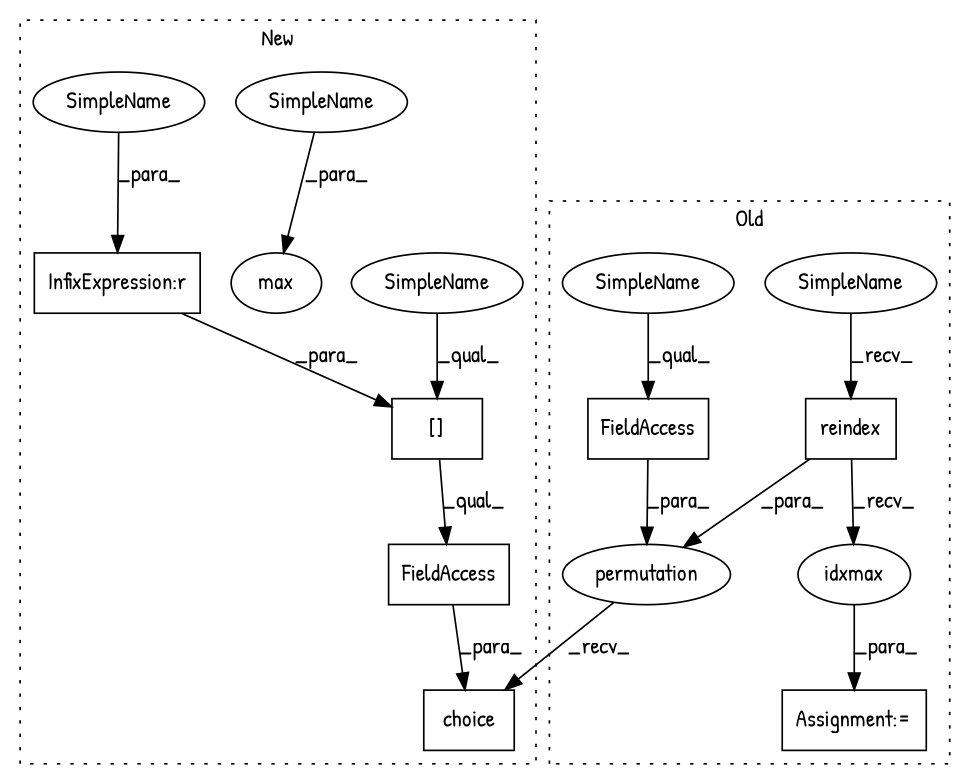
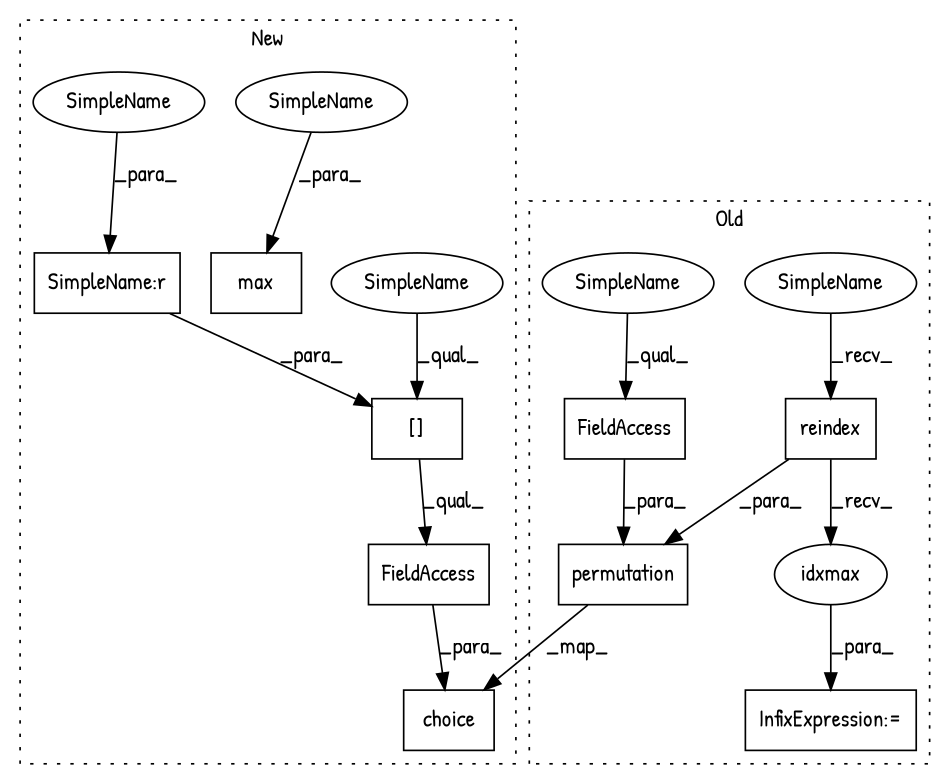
node "InfixExpression:r": label "InfixExpression:r" -> "SimpleName:r"
node "max": shape ellipse -> box
node "permutation": shape ellipse -> box
edge "permutation" -> "choice": label "_recv_" -> "_map_"
node "Assignment:=": label "Assignment:=" -> "InfixExpression:="
